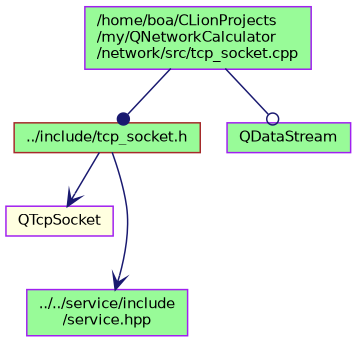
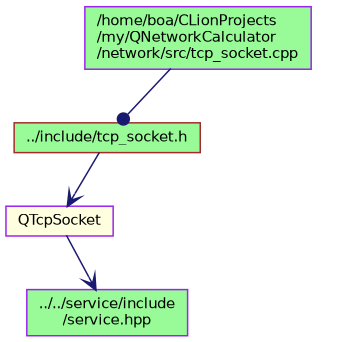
node "QDataStream": removed
edge "../include/tcp_socket.h" -> "../../service/include /service.hpp": now "QTcpSocket" -> "../../service/include /service.hpp"
